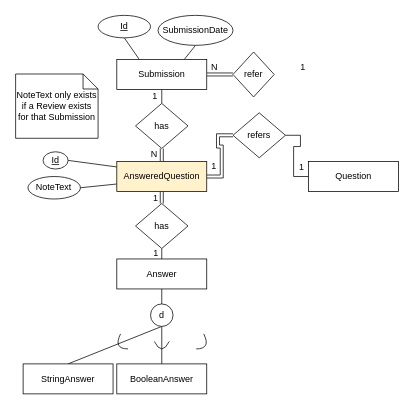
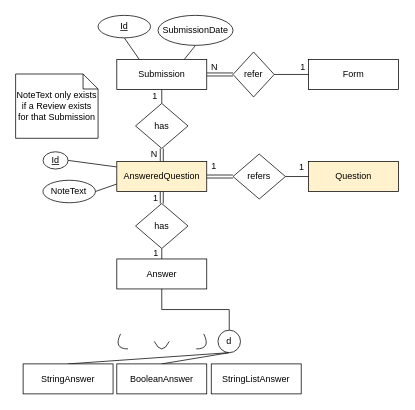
edge "refer" -- "Form": added
node "Form": added
node "refers": moved (259, 135) -> (259, 177)
node "Question": fillcolor #ffffff -> #fff2cc
node "NoteText": moved (54, 188) -> (69, 192)
node "d": moved (162, 315) -> (229, 342)
node "StringListAnswer": added
